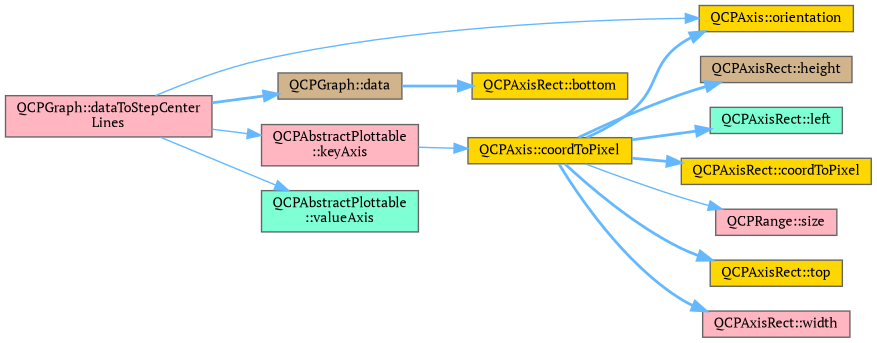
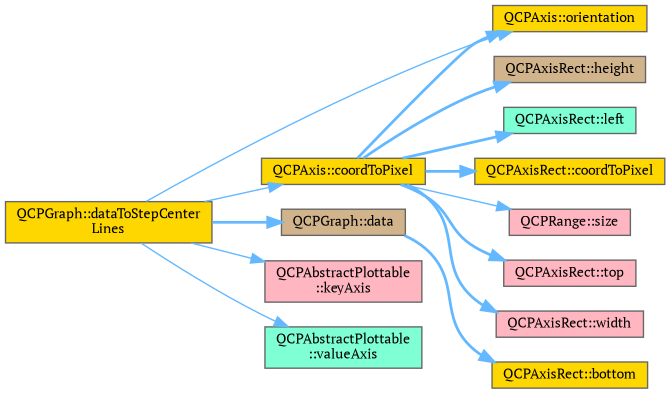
node "QCPGraph::dataToStepCenter Lines": fillcolor lightpink -> gold
edge "QCPAbstractPlottable ::keyAxis" -> "QCPAxis::coordToPixel": now "QCPGraph::dataToStepCenter Lines" -> "QCPAxis::coordToPixel"
node "QCPAxisRect::top": fillcolor gold -> lightpink
